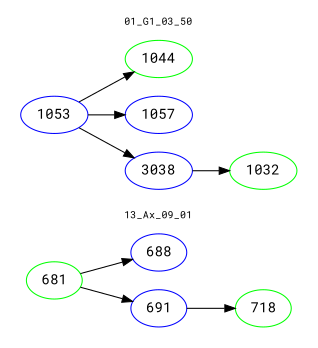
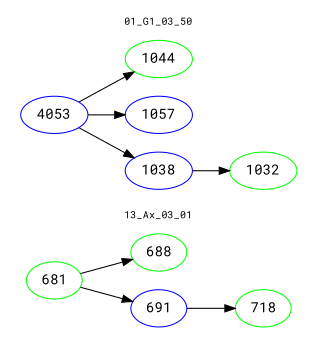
node "1053": label "1053" -> "4053"
node "3038": label "3038" -> "1038"
cluster "13_Ax_09_01": label "13_Ax_09_01" -> "13_Ax_03_01"
node "688": color blue -> green
